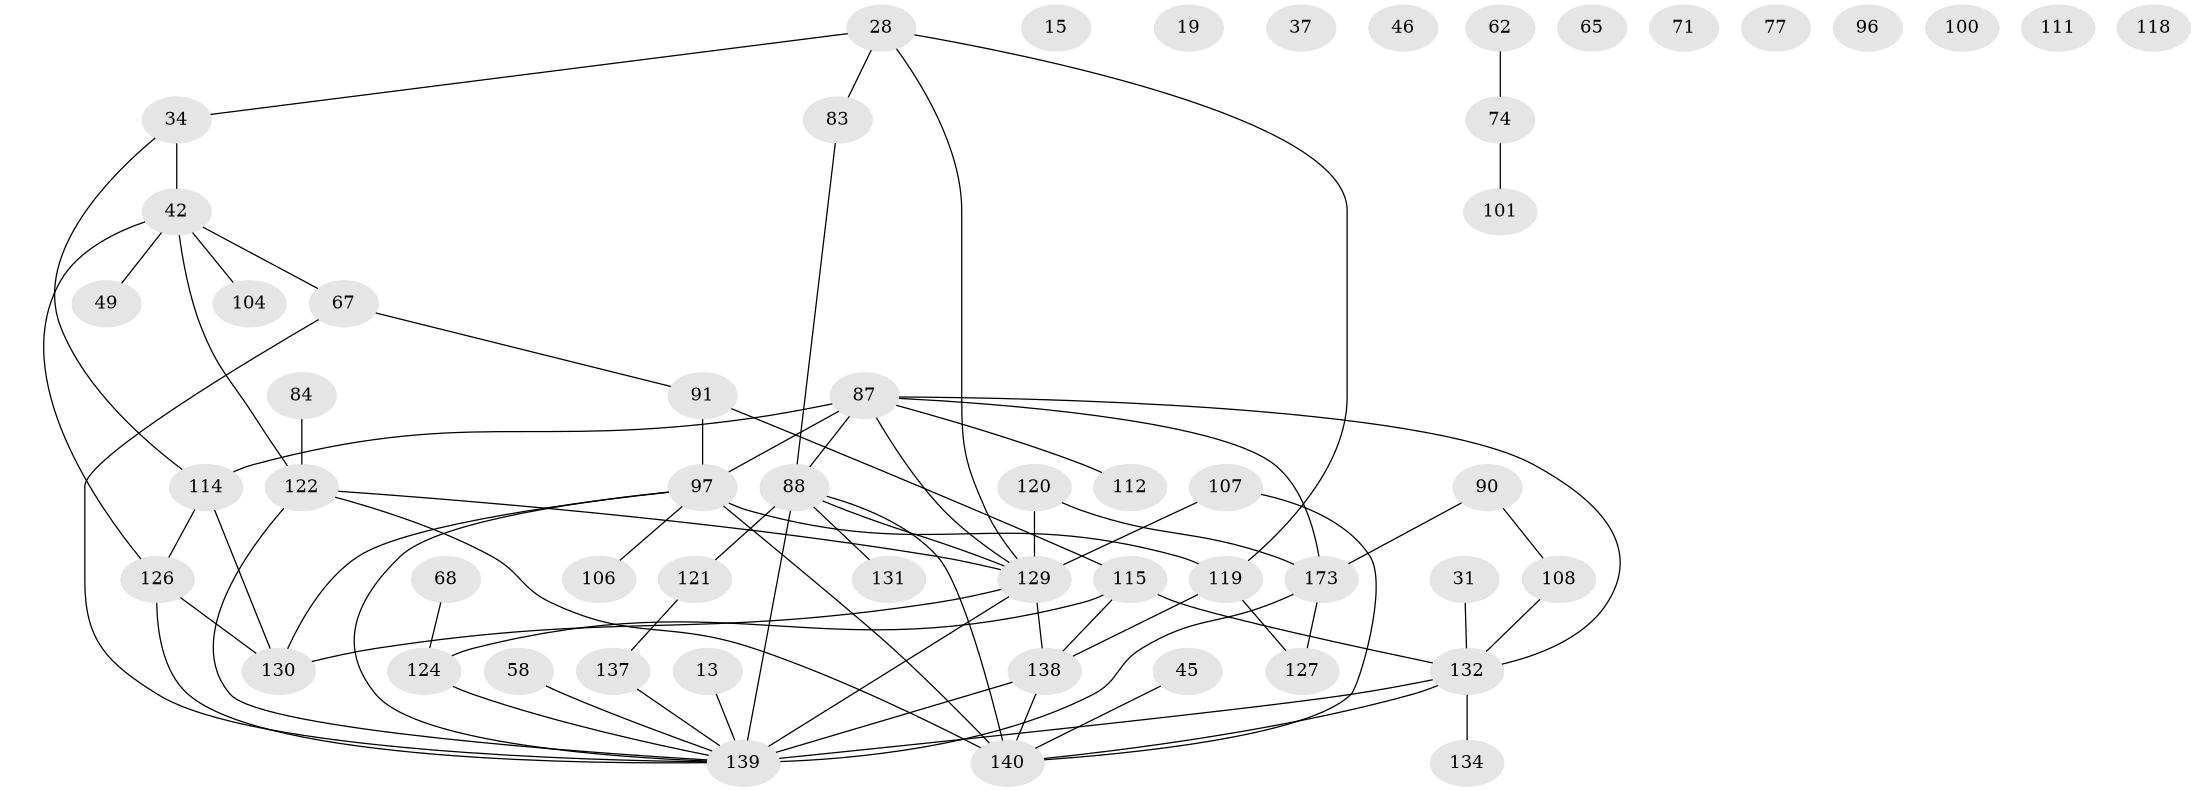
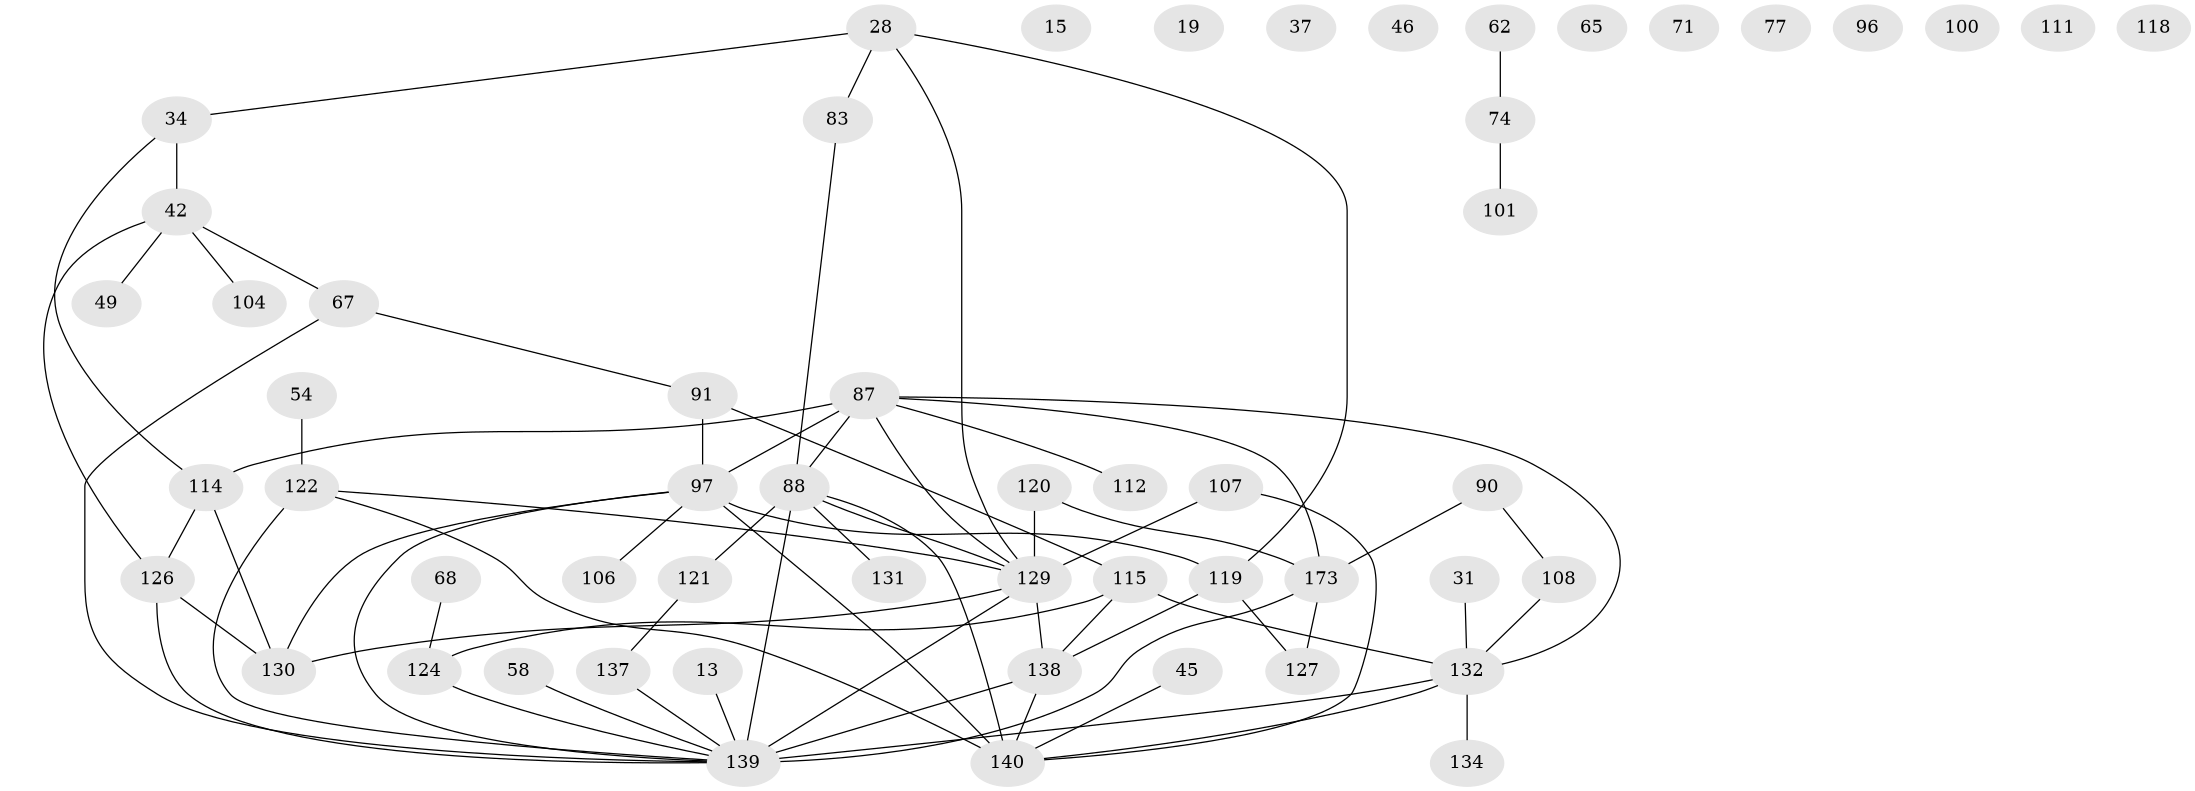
edge "42" -- "122": removed
node "84": label "84" -> "54"
